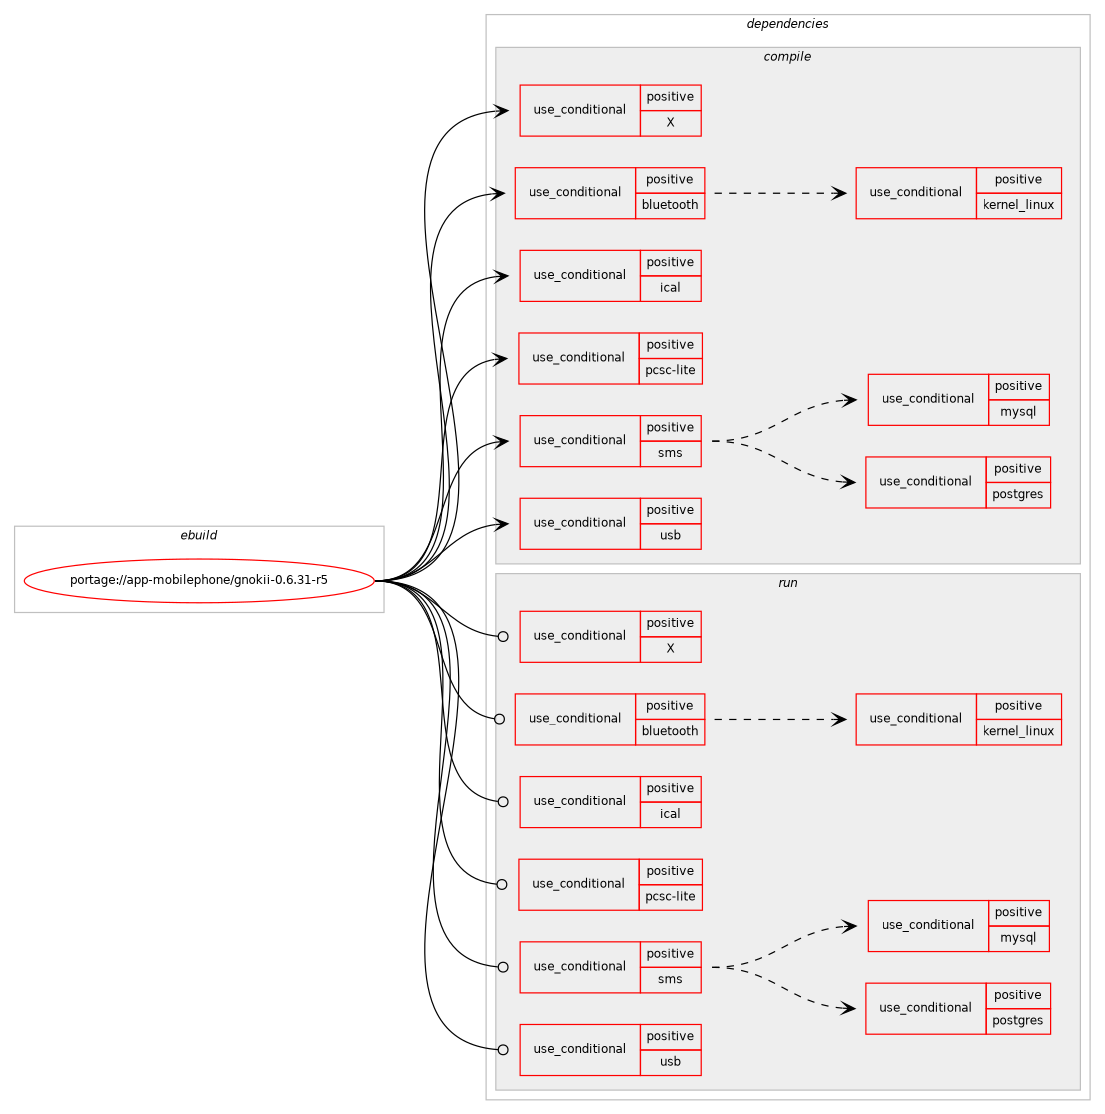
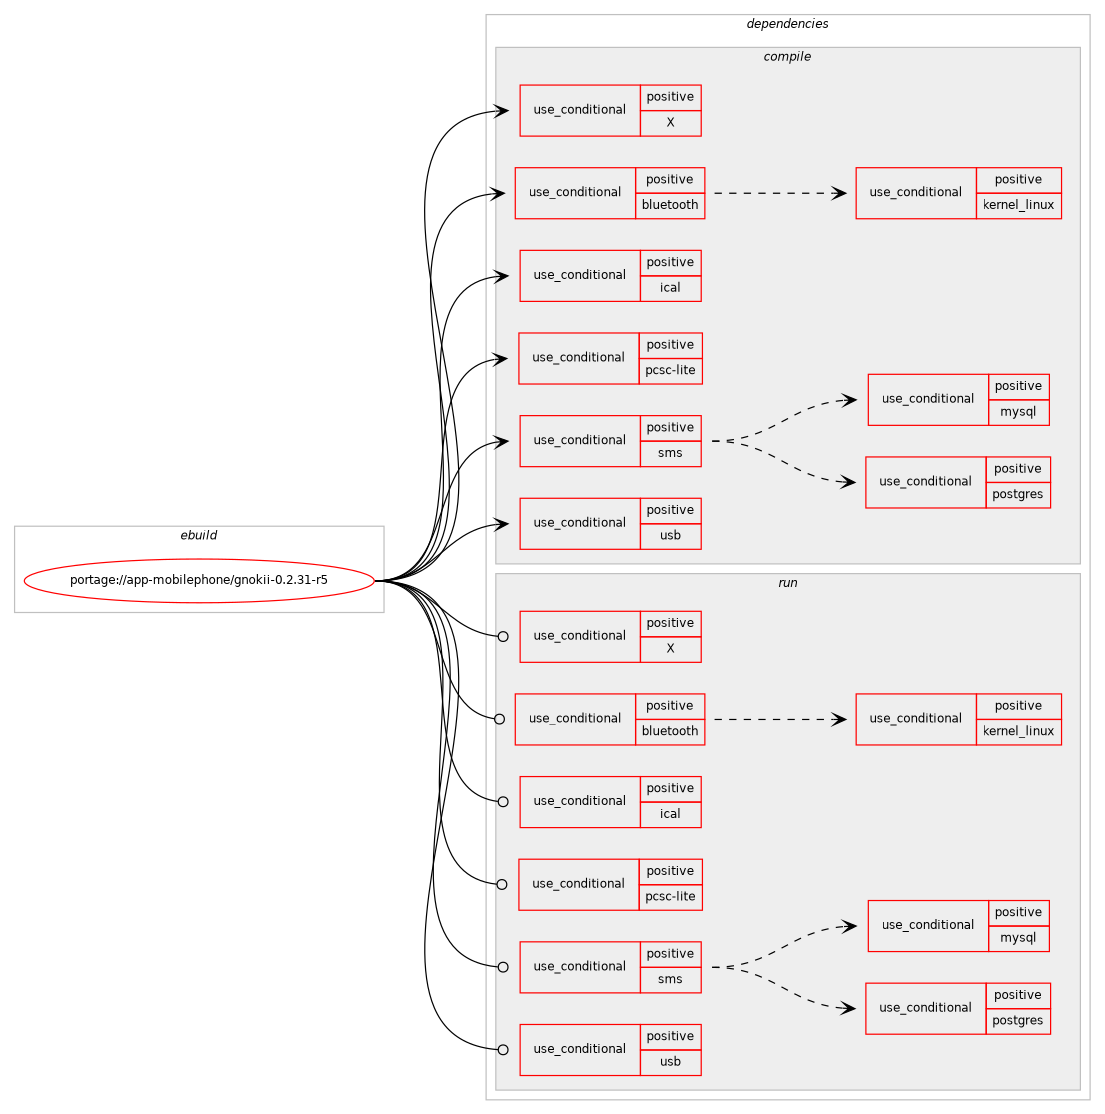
node "portage://app-mobilephone/gnokii-0.6.31-r5": label "portage://app-mobilephone/gnokii-0.6.31-r5" -> "portage://app-mobilephone/gnokii-0.2.31-r5"
